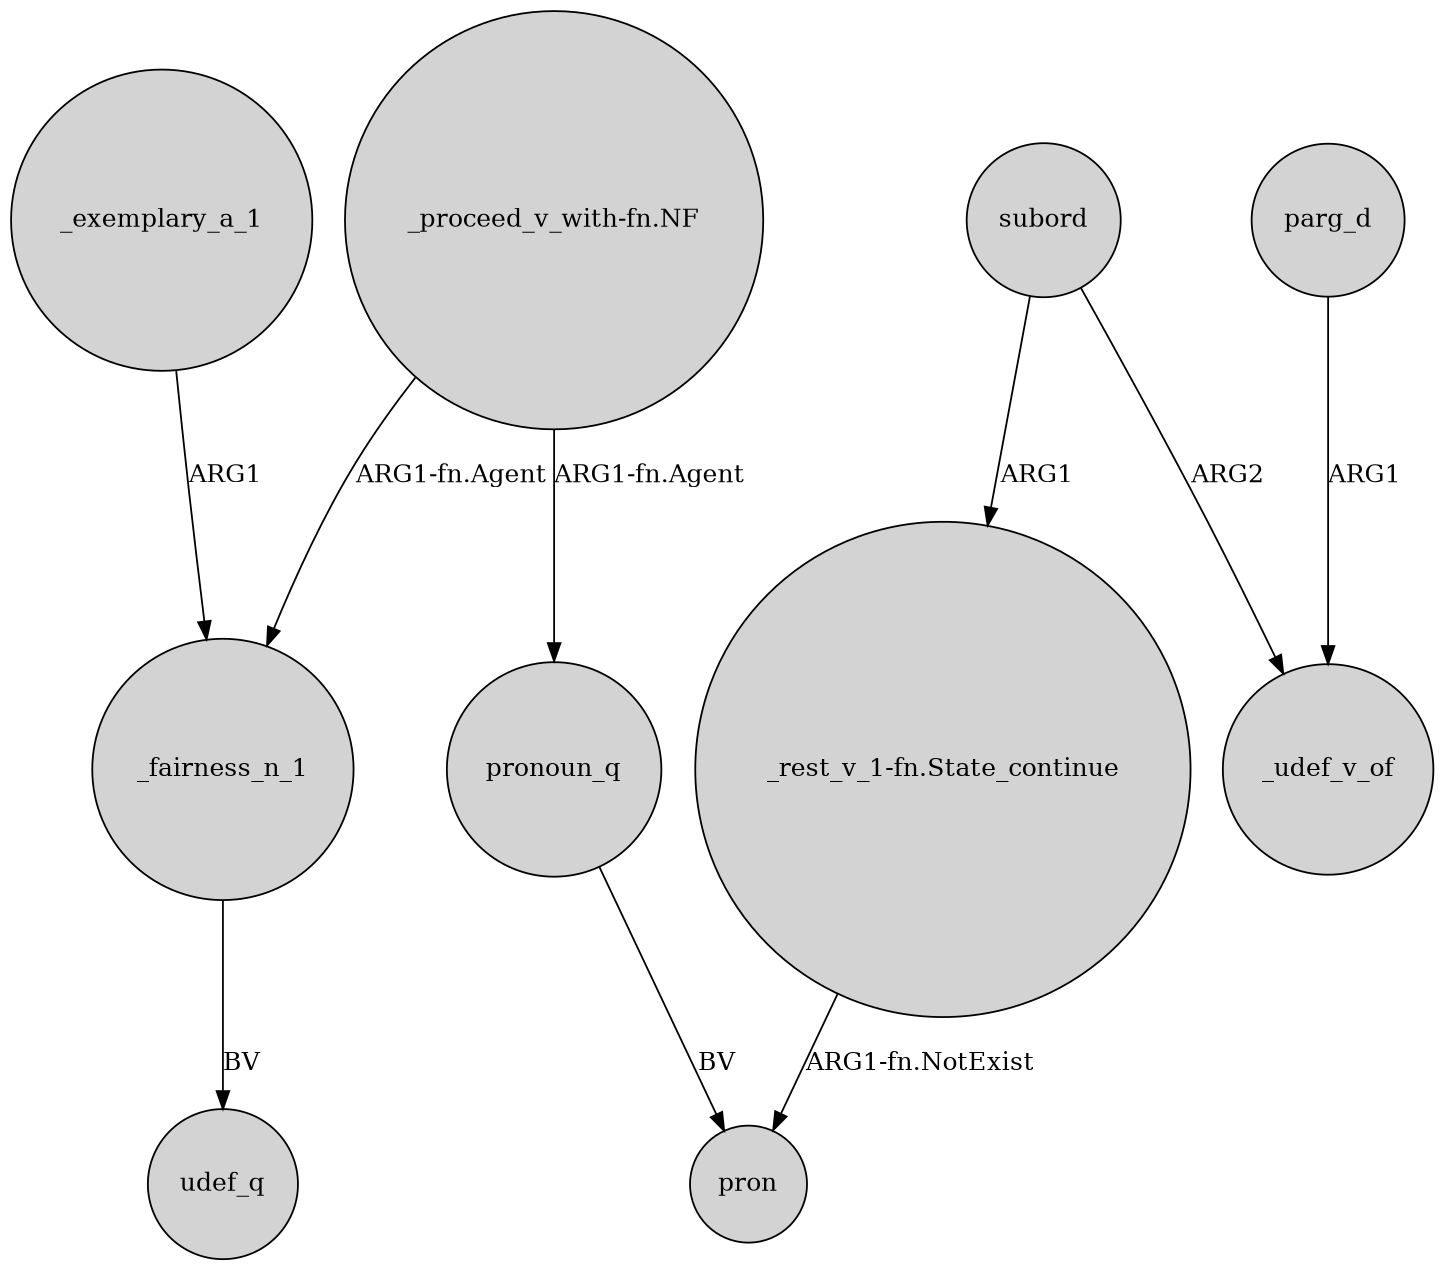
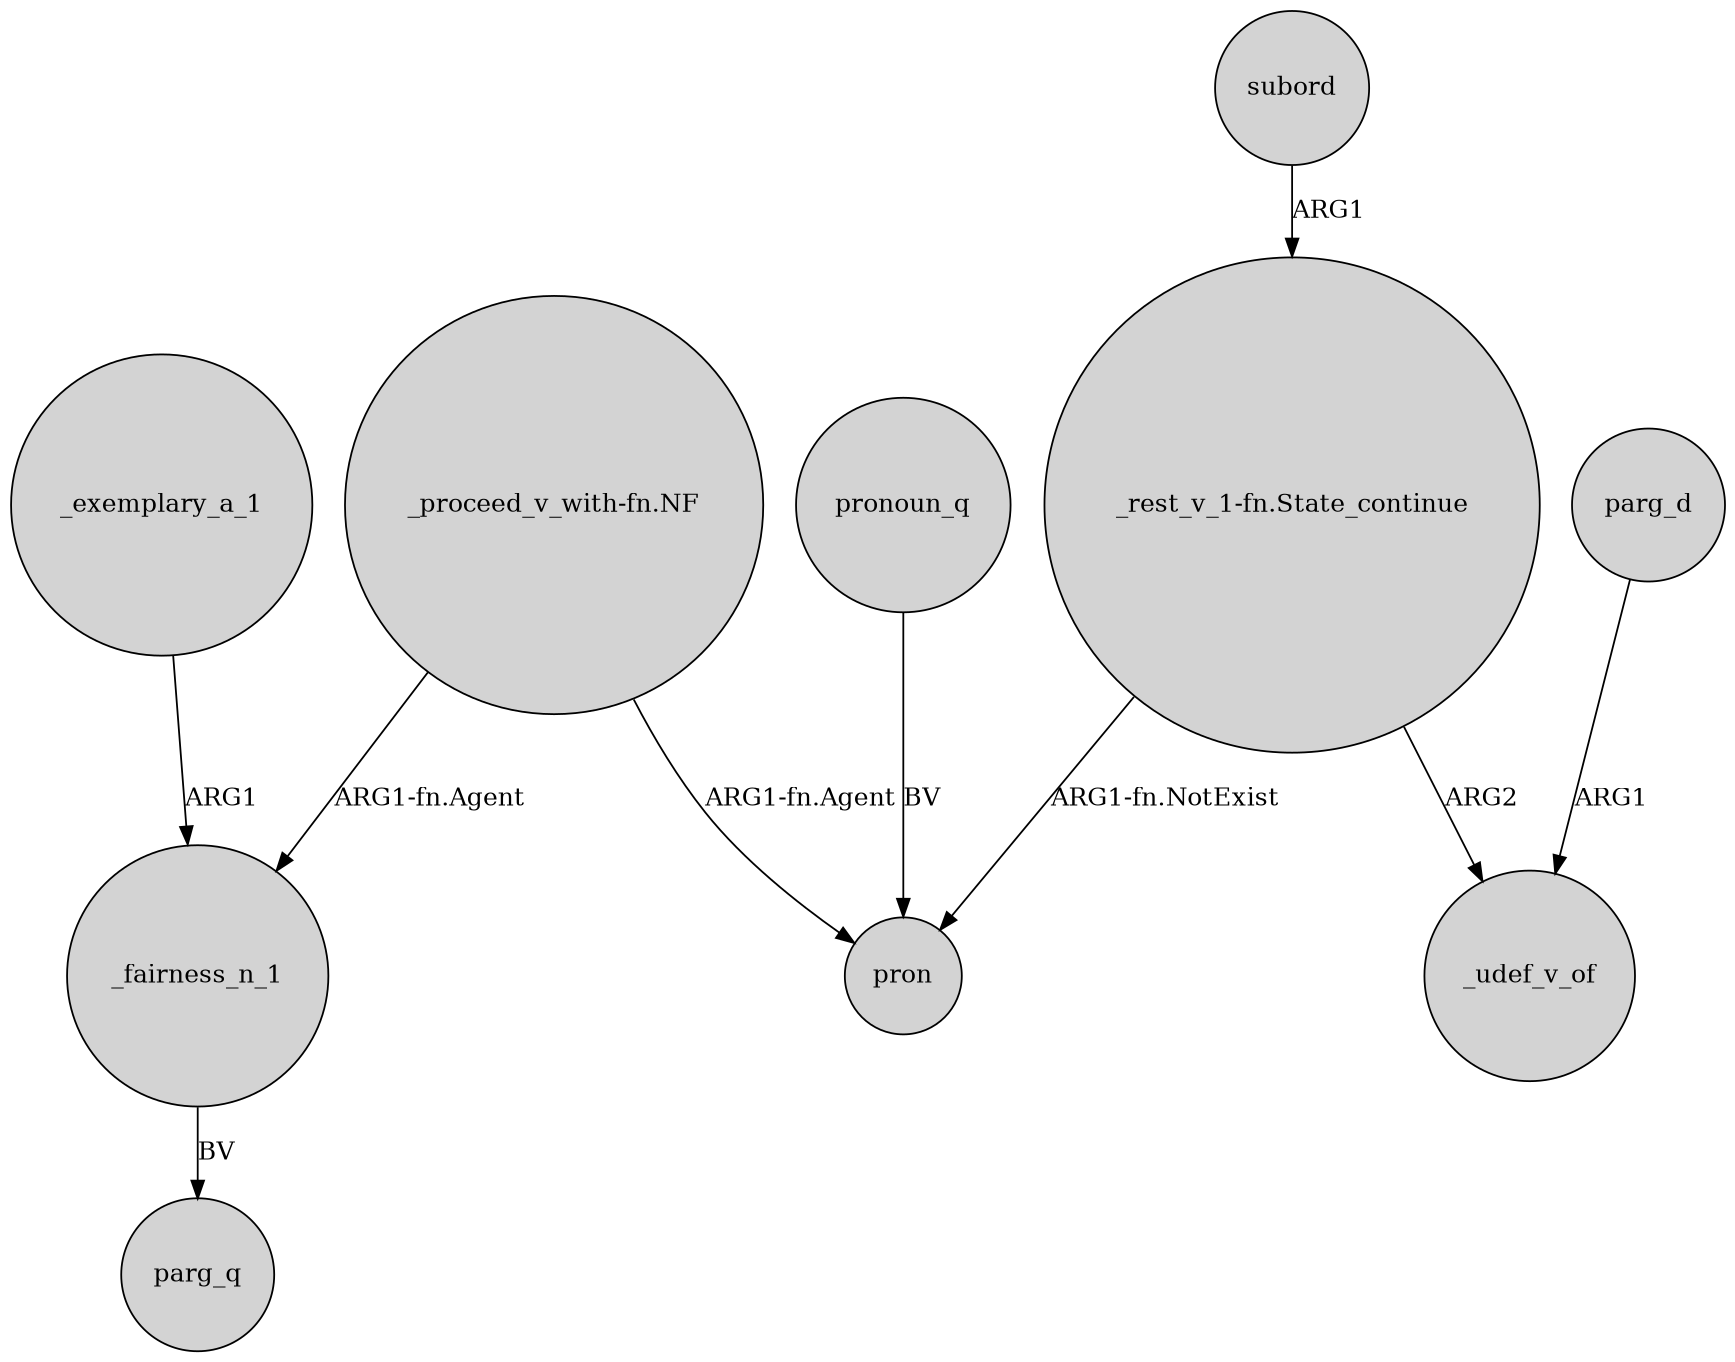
edge "subord" -> "_udef_v_of": now "_rest_v_1-fn.State_continue" -> "_udef_v_of"
edge "_proceed_v_with-fn.NF" -> "pronoun_q": now "_proceed_v_with-fn.NF" -> "pron"
node "udef_q": label "udef_q" -> "parg_q"
